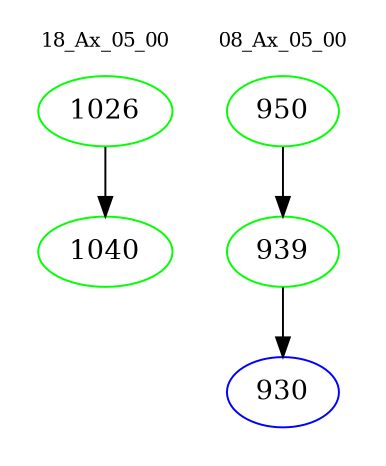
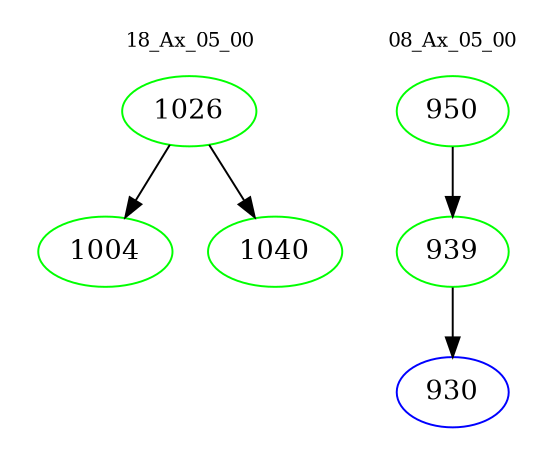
node "1004": added
